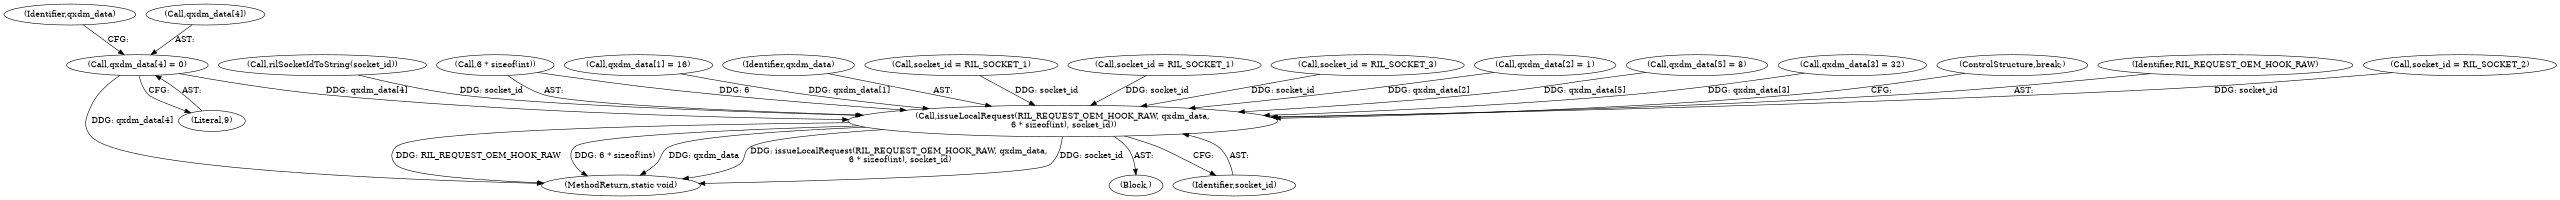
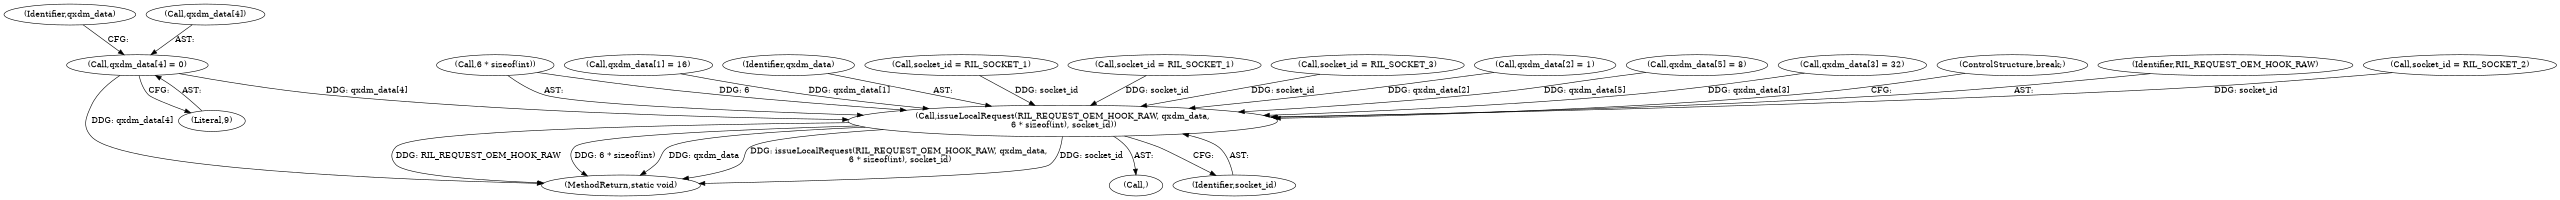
node "(Call,rilSocketIdToString(socket_id))": removed
node "(Block,)": label "(Block,)" -> "(Call,)"
